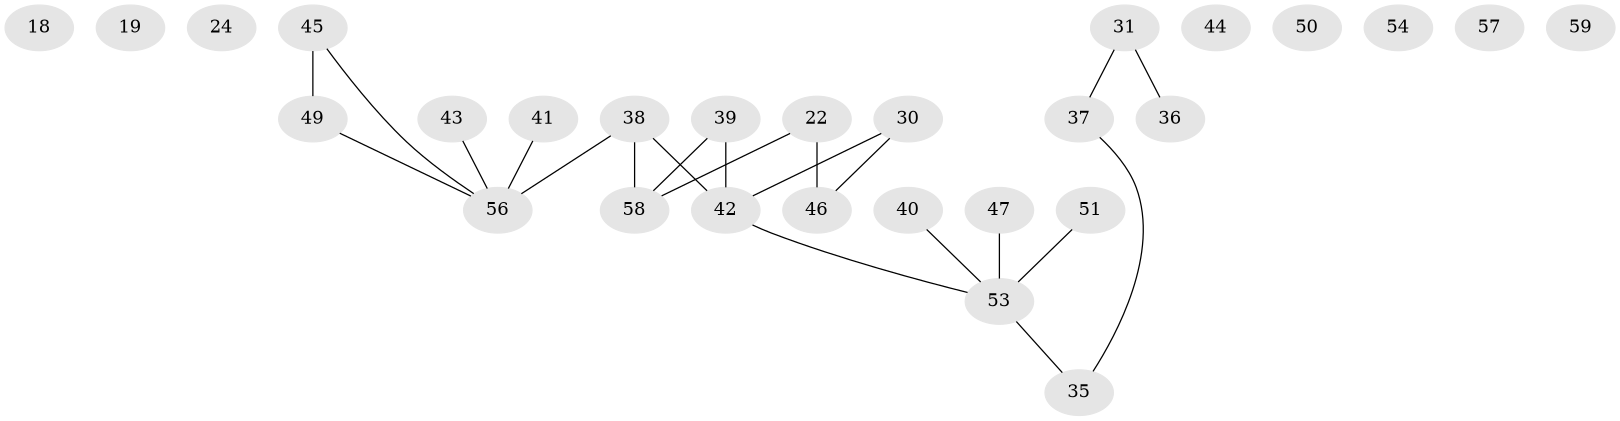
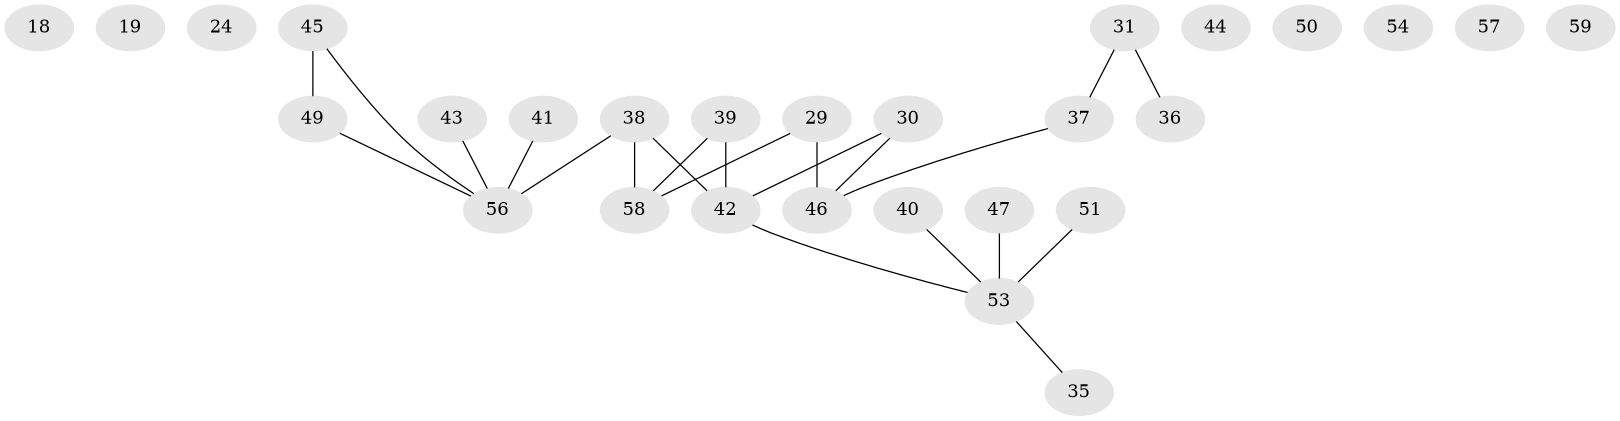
node "22": label "22" -> "29"
edge "37" -- "35": now "37" -- "46"
